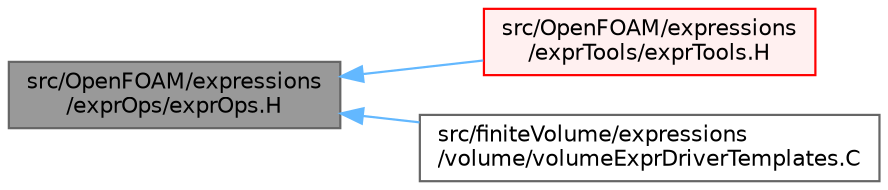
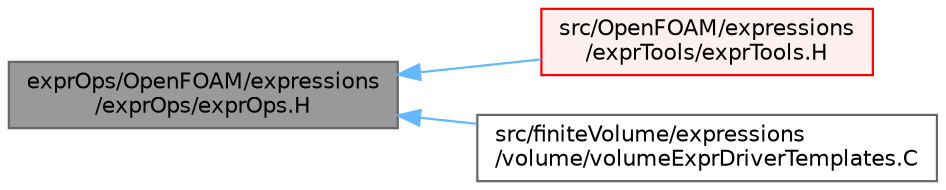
node "src/OpenFOAM/expressions /exprOps/exprOps.H": label "src/OpenFOAM/expressions /exprOps/exprOps.H" -> "exprOps/OpenFOAM/expressions /exprOps/exprOps.H"
